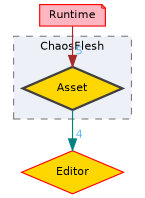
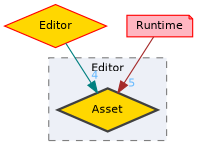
cluster "ChaosFlesh": label "ChaosFlesh" -> "Editor"
edge "Asset" -> "Editor": reversed
